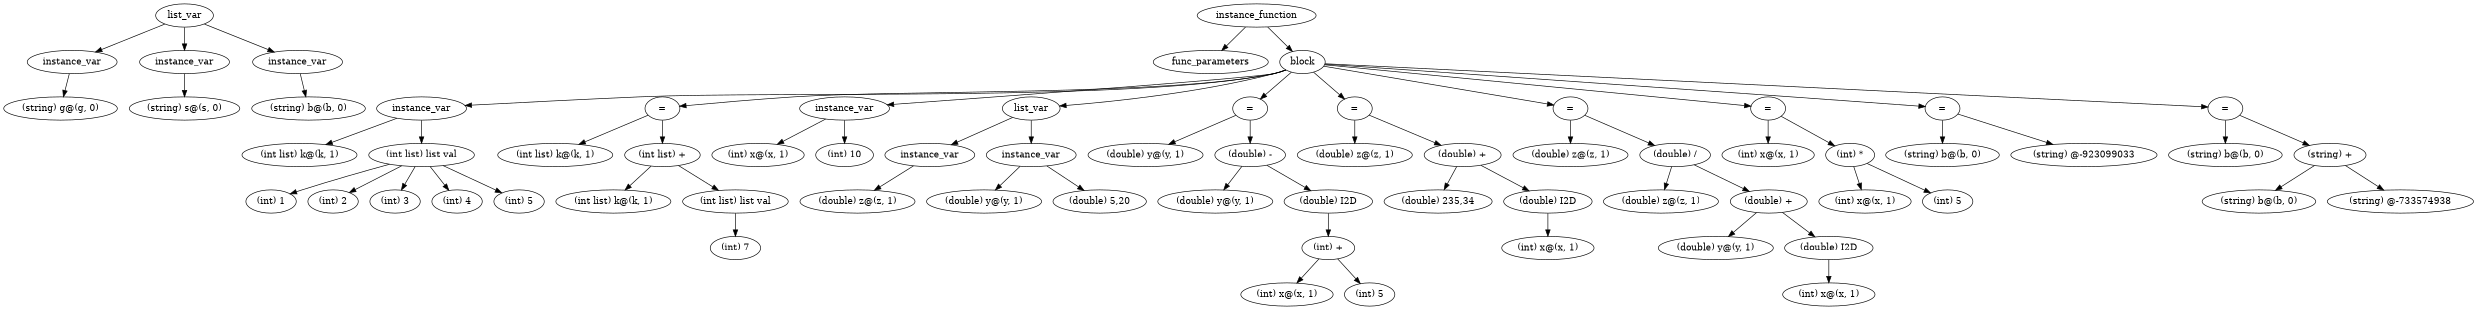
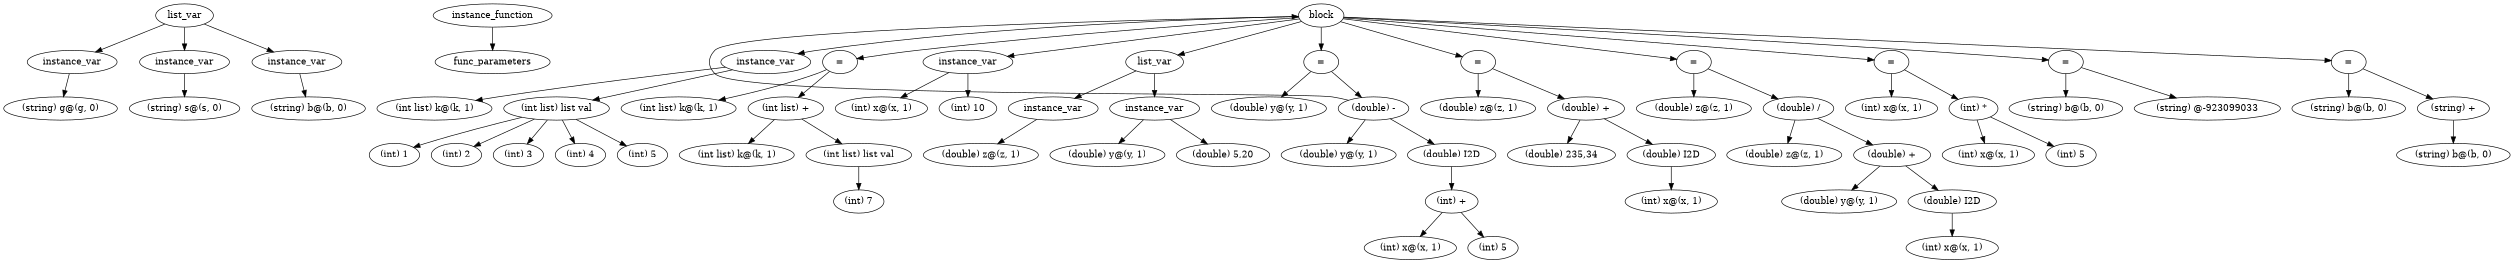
edge "instance_function" -> "block": now "(double) -" -> "block"
node "(string) @-733574938": removed
